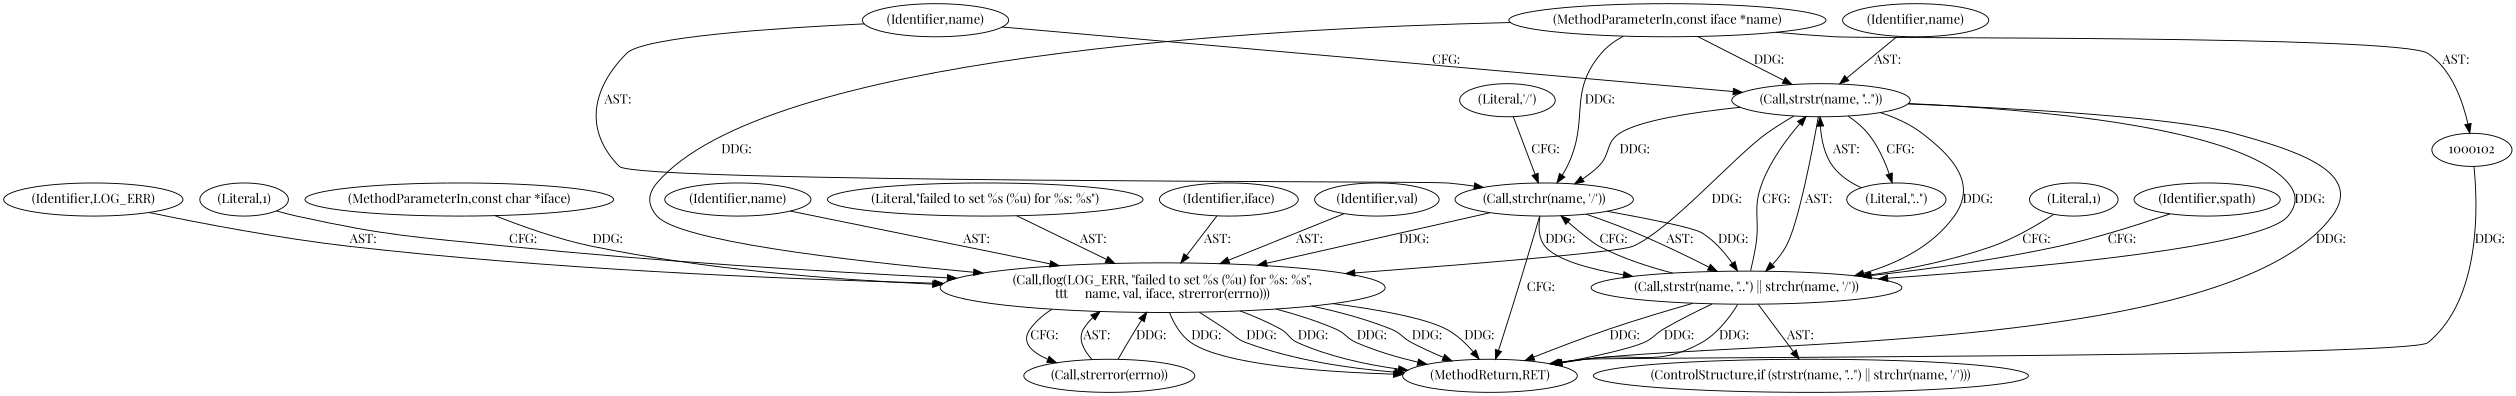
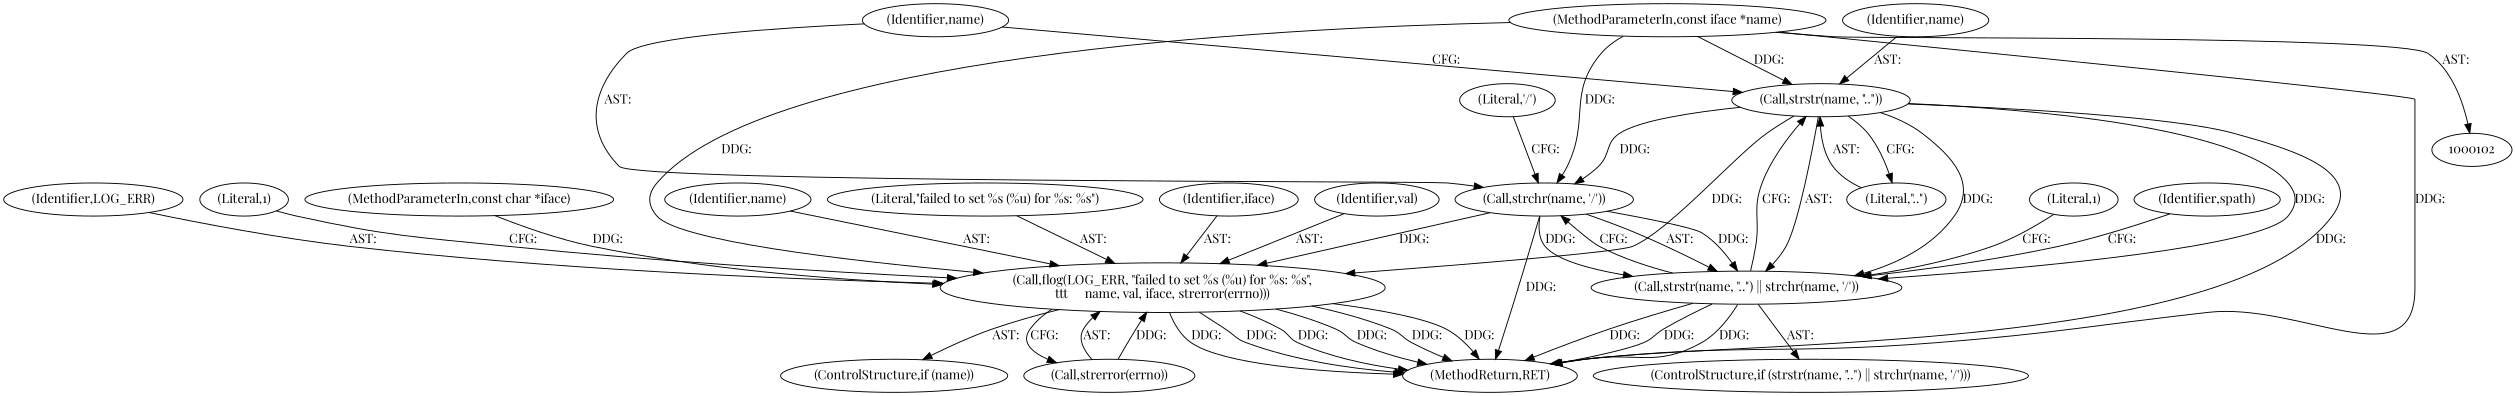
edge "(Call,strchr(name, '/'))" -> "(MethodReturn,RET)": label "CFG: " -> "DDG: "
edge "1000102" -> "(MethodReturn,RET)": now "(MethodParameterIn,const iface *name)" -> "(MethodReturn,RET)"
node "(ControlStructure,if (name))": added
